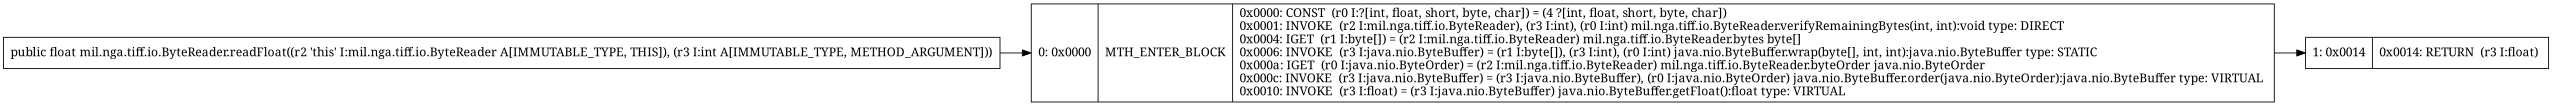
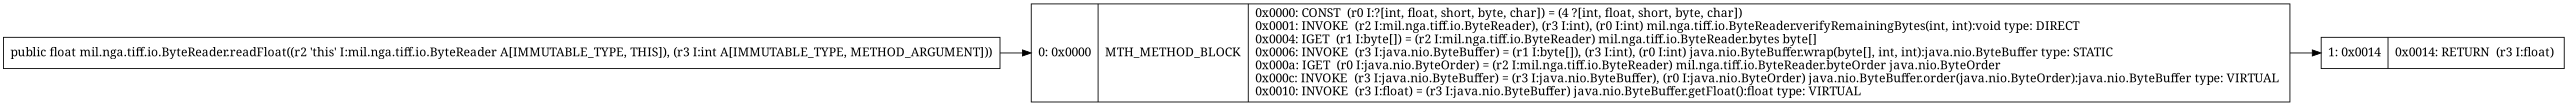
node "0: 0x0000": text "MTH_ENTER_BLOCK" -> "MTH_METHOD_BLOCK"
